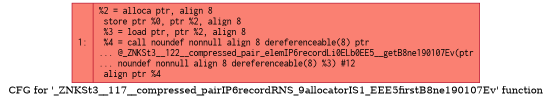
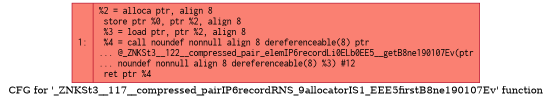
node "1:": text "align ptr %4" -> "ret ptr %4"
